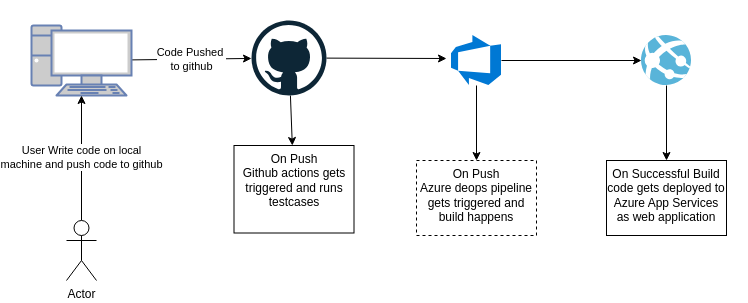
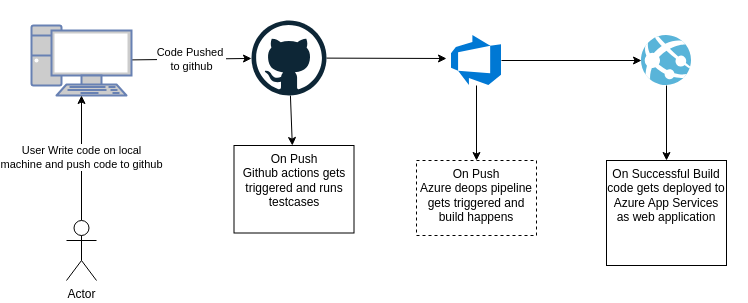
node "On Successful Build code gets deployed to Azure App Services as web application": size 120x75 -> 120x105
